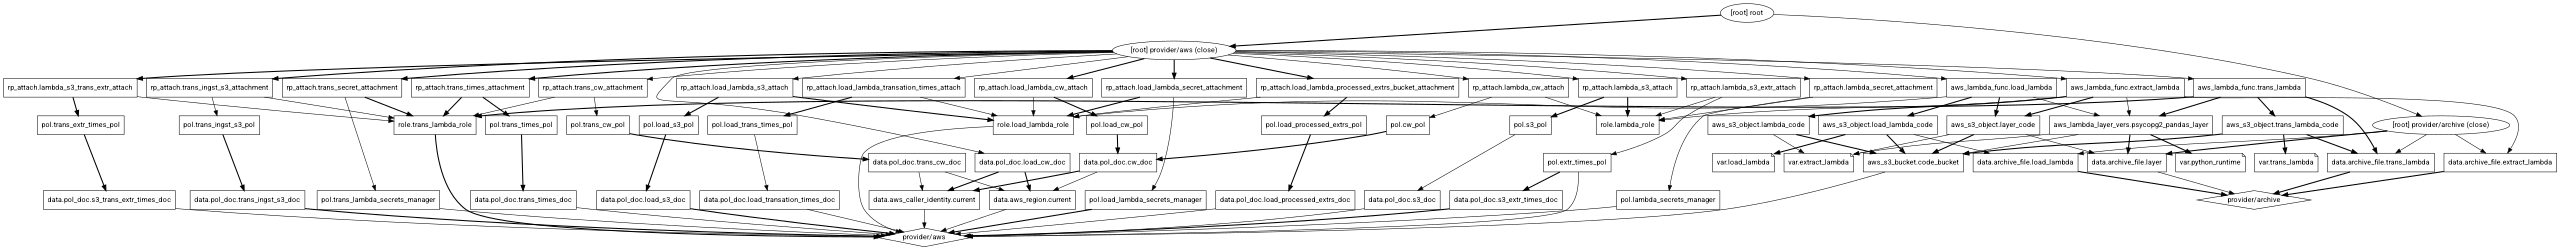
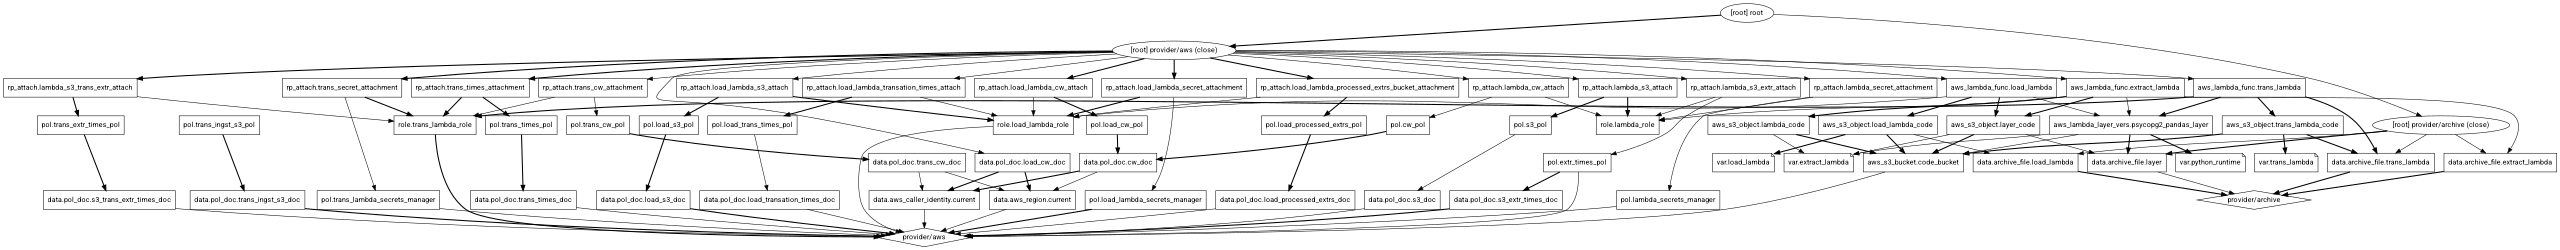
node "rp_attach.trans_ingst_s3_attachment": removed
